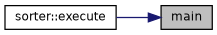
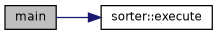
edge "sorter::execute" -> "main": reversed
